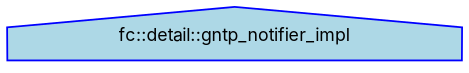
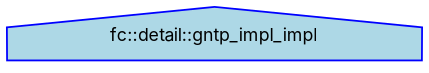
node "fc::detail::gntp_notifier_impl": label "fc::detail::gntp_notifier_impl" -> "fc::detail::gntp_impl_impl"
